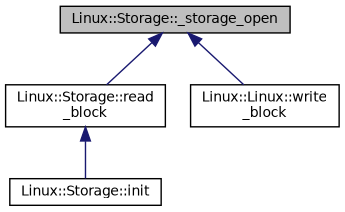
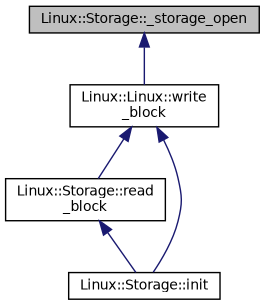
edge "Linux::Storage::read _block" -> "Linux::Storage::_storage_open": now "Linux::Storage::read _block" -> "Linux::Linux::write _block"
edge "Linux::Storage::init" -> "Linux::Linux::write _block": added
